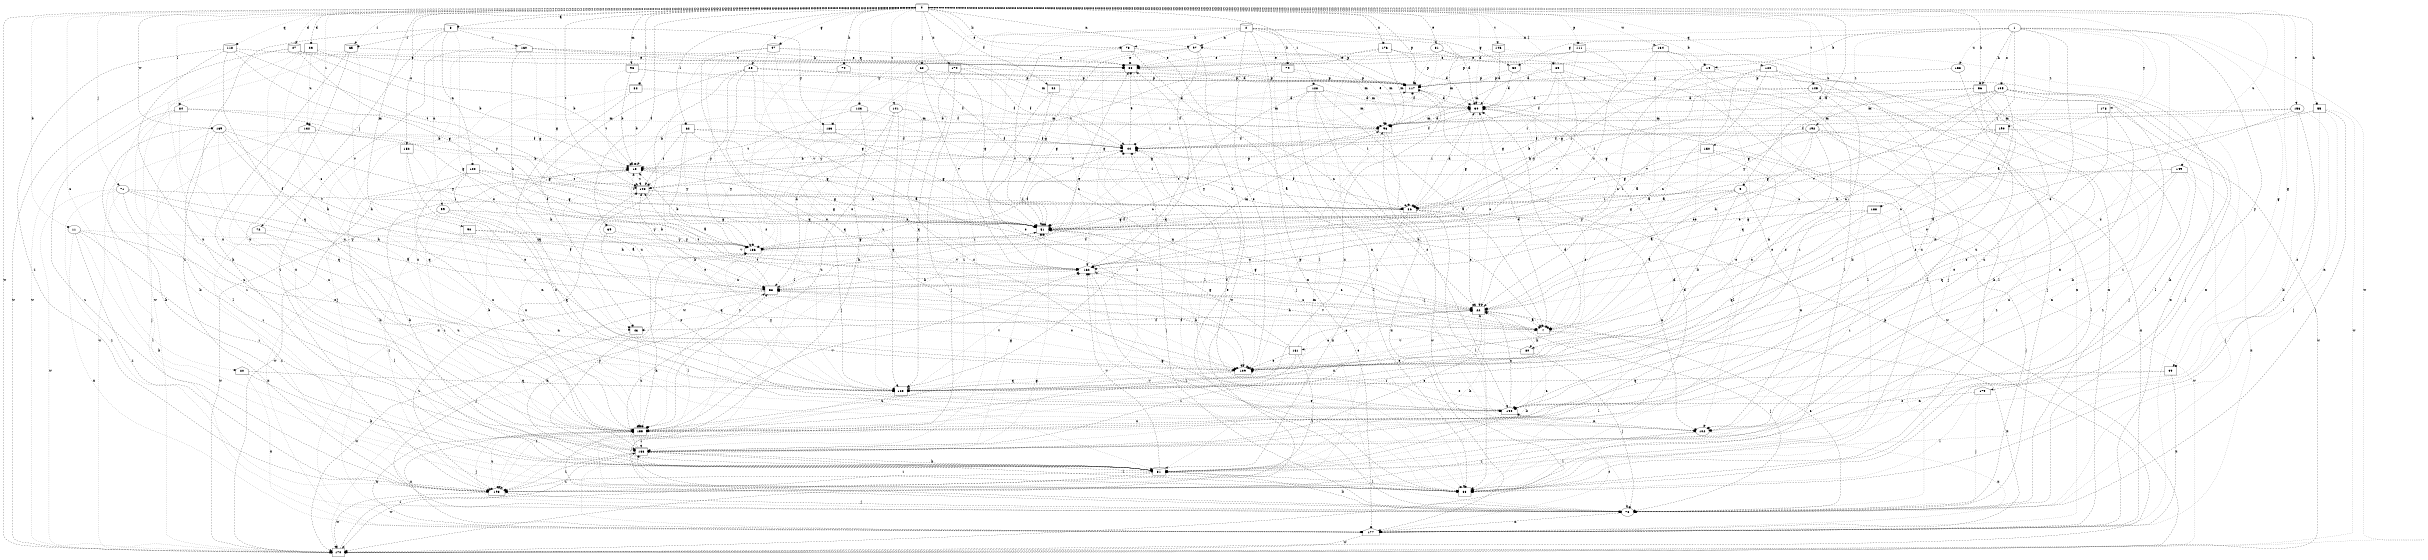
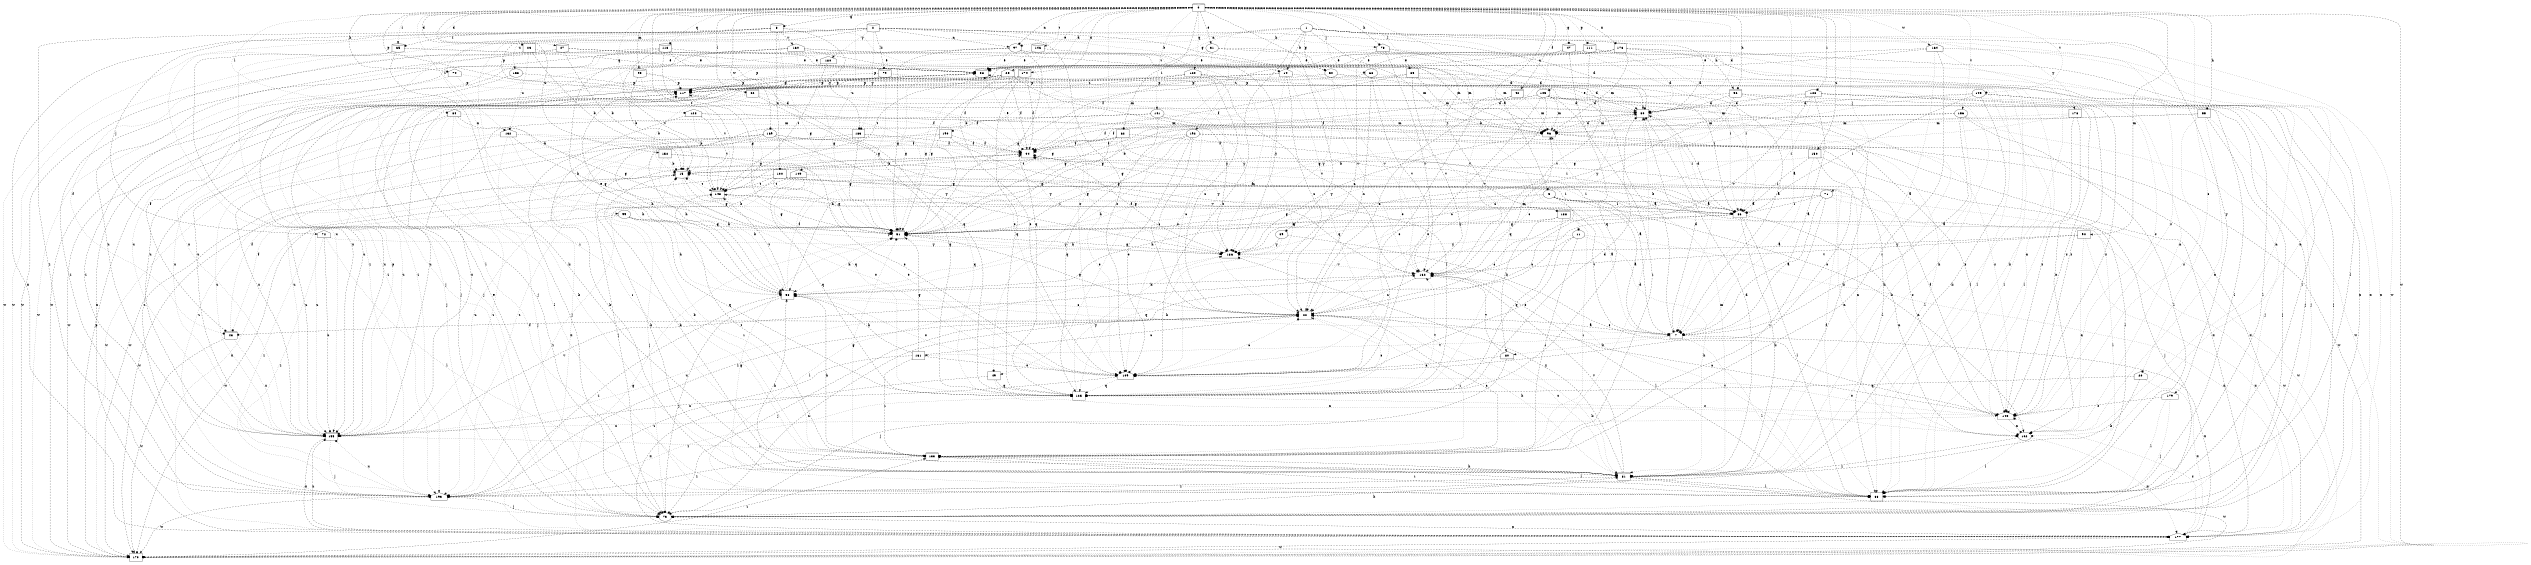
edge "0" -> "150": style dotted -> dashed
edge "65" -> "38": label "h" -> "e"
node "180": added
edge "44" -> "38": style dashed -> dotted
edge "186" -> "15": removed, label "b"
